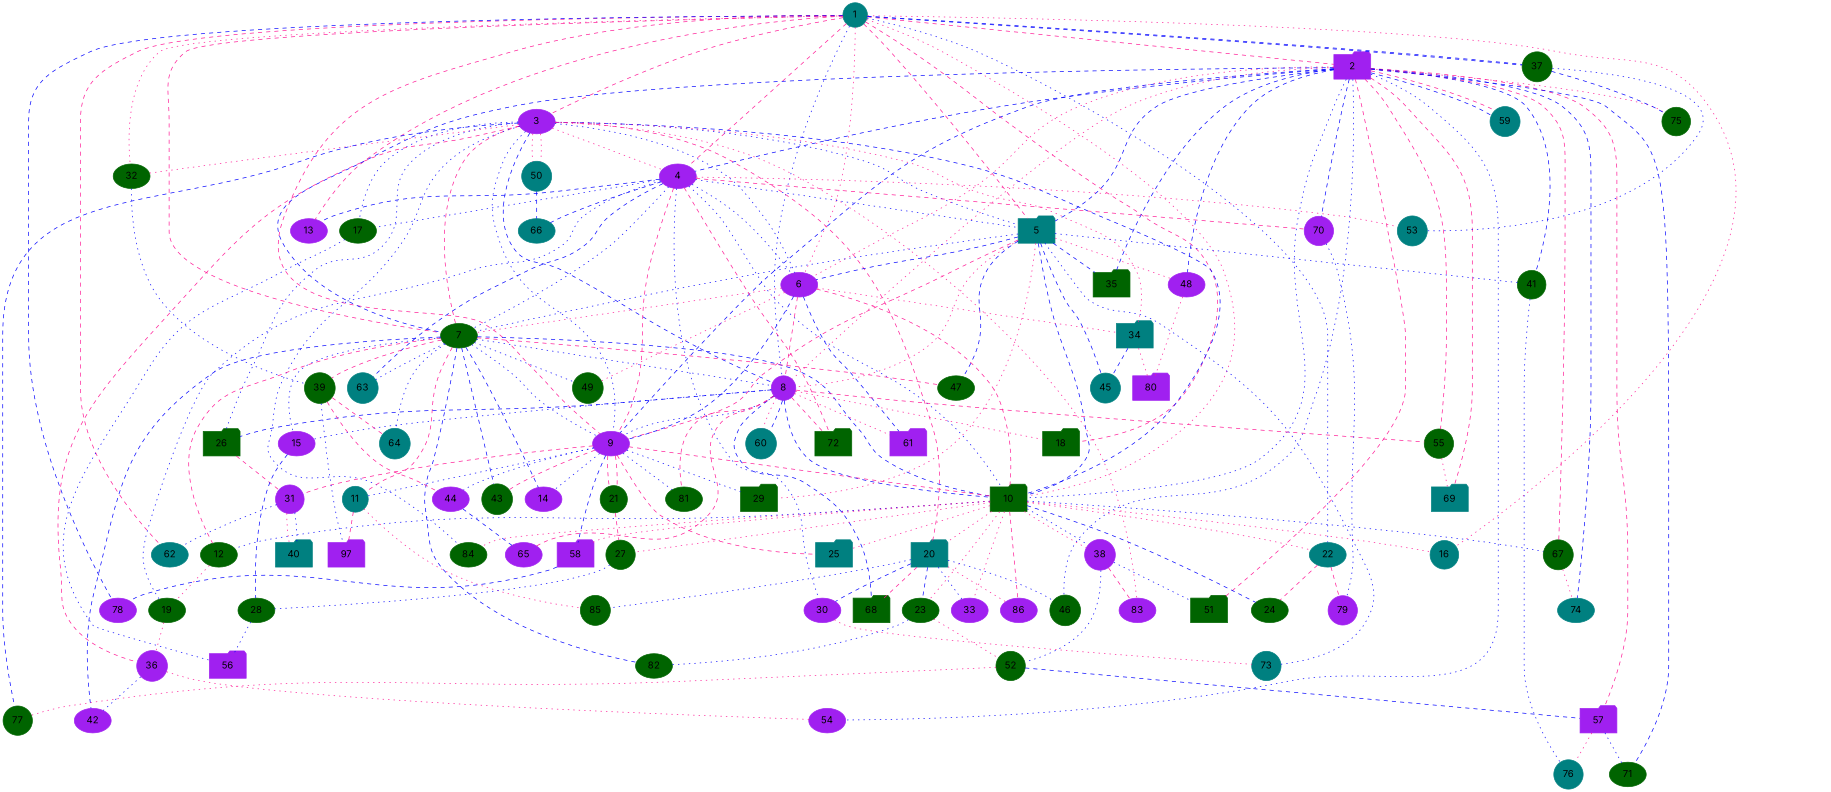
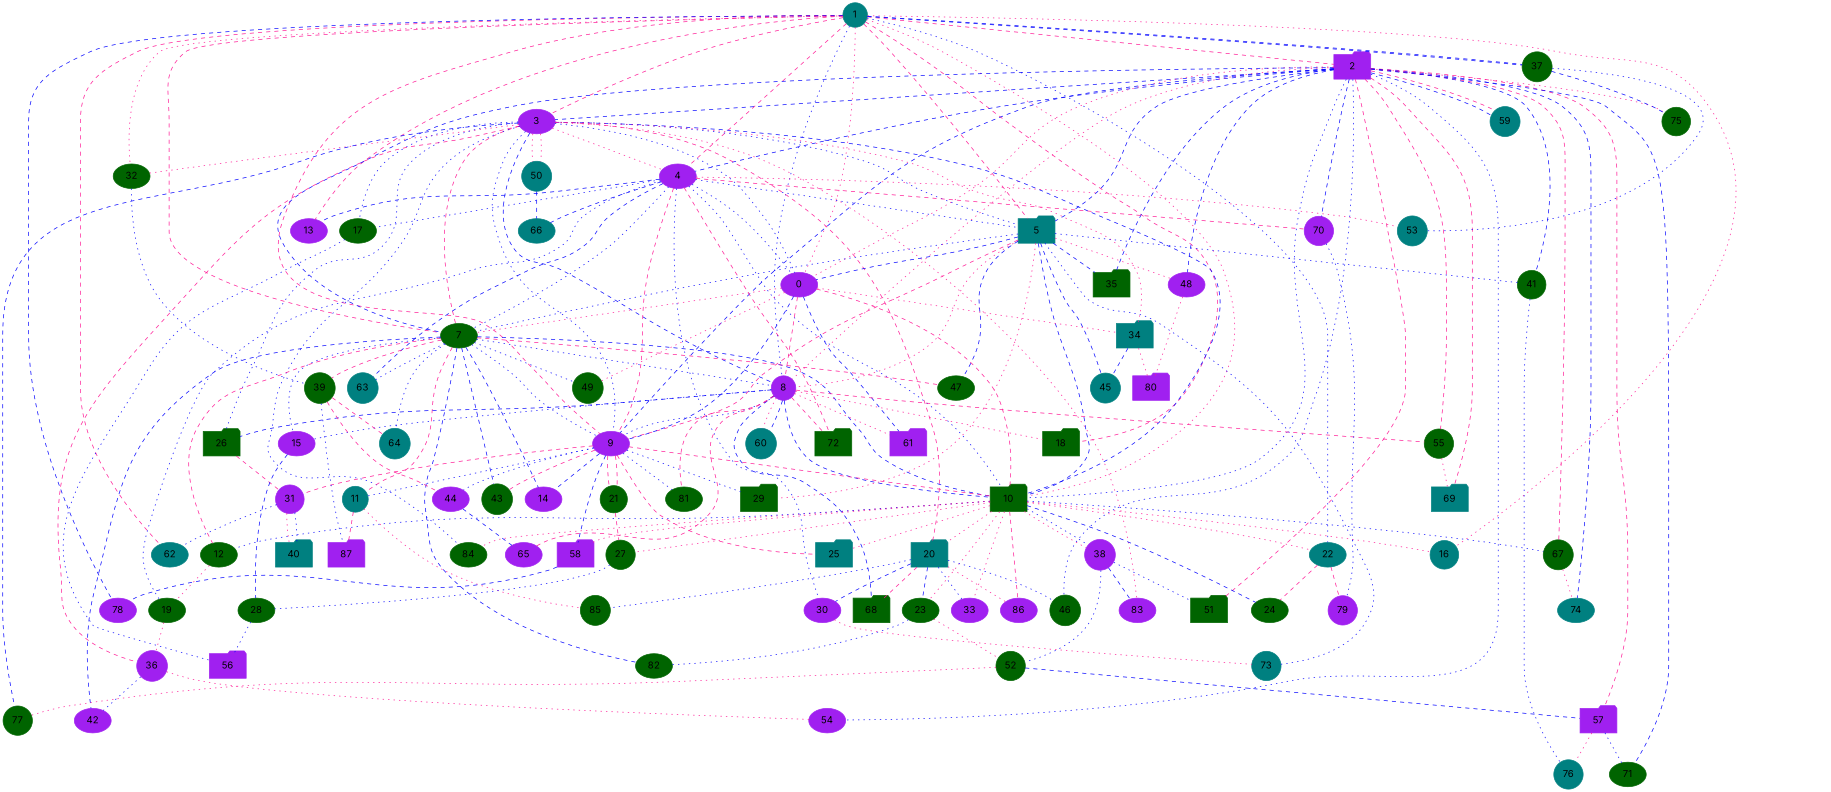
edge "2" -- "3": added
node "6": label "6" -> "0"
edge "9" -- "14": style dotted -> dashed
node "97": label "97" -> "87"
edge "38" -- "83": color deeppink -> blue
